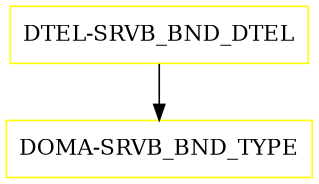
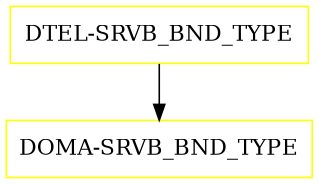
node "DTEL-SRVB_BND_DTEL": label "DTEL-SRVB_BND_DTEL" -> "DTEL-SRVB_BND_TYPE"
